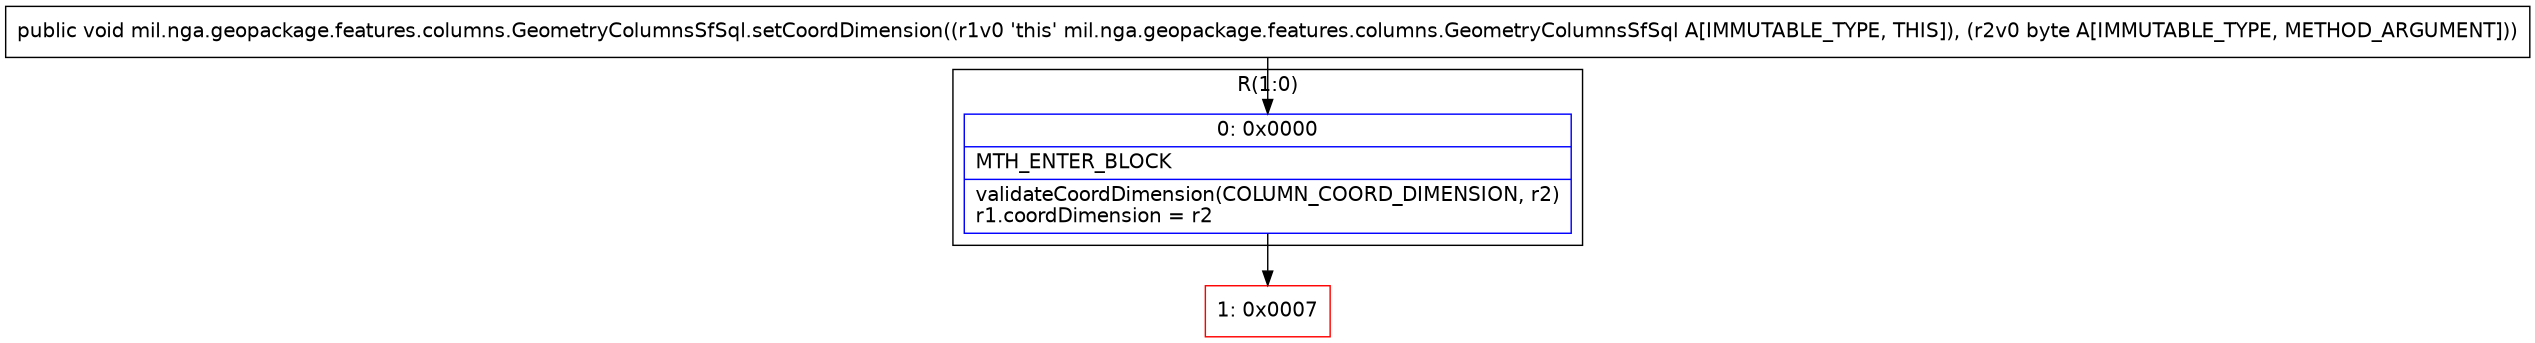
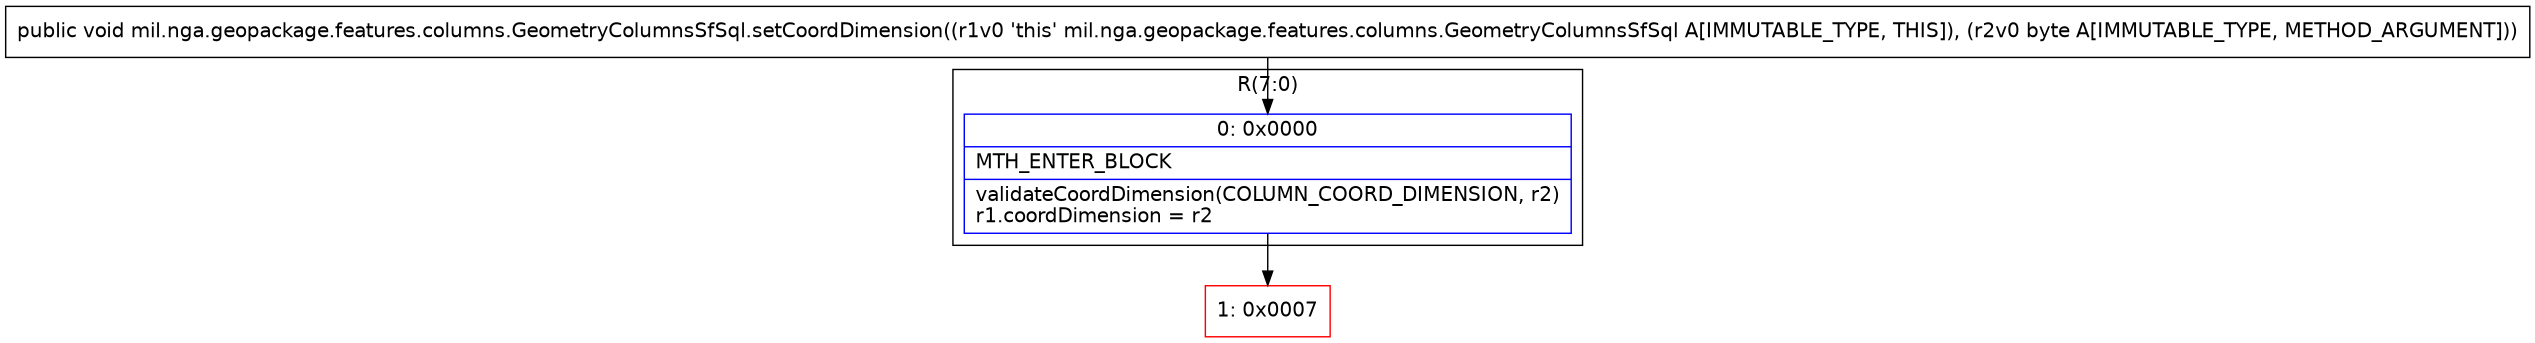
cluster "R(1:0)": label "R(1:0)" -> "R(7:0)"
